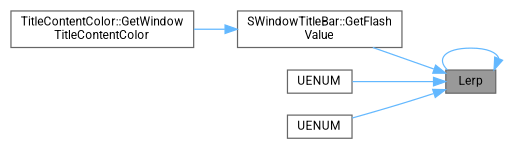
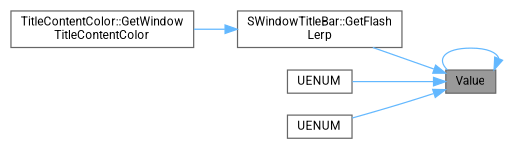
node "SWindowTitleBar::GetFlash Value": label "SWindowTitleBar::GetFlash Value" -> "SWindowTitleBar::GetFlash Lerp"
node "Lerp": label "Lerp" -> "Value"
